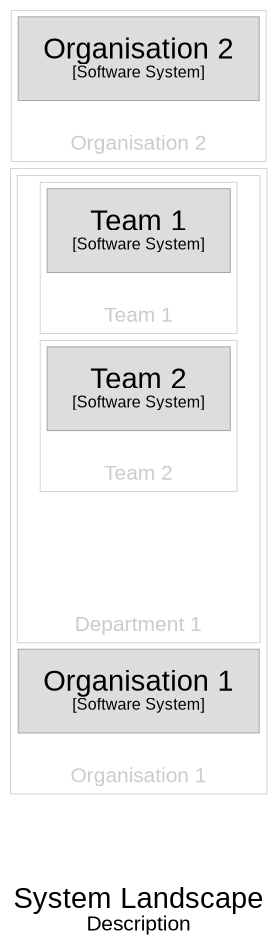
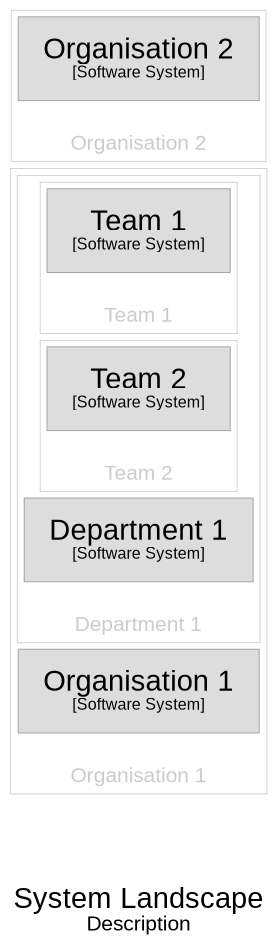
node "Department 1": added
